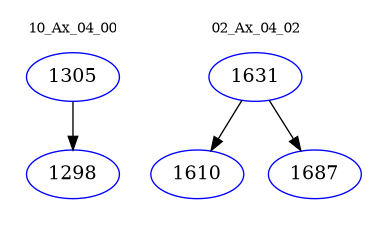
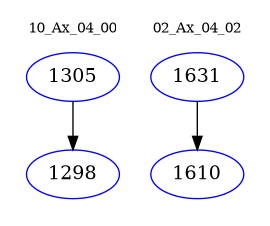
node "1687": removed
